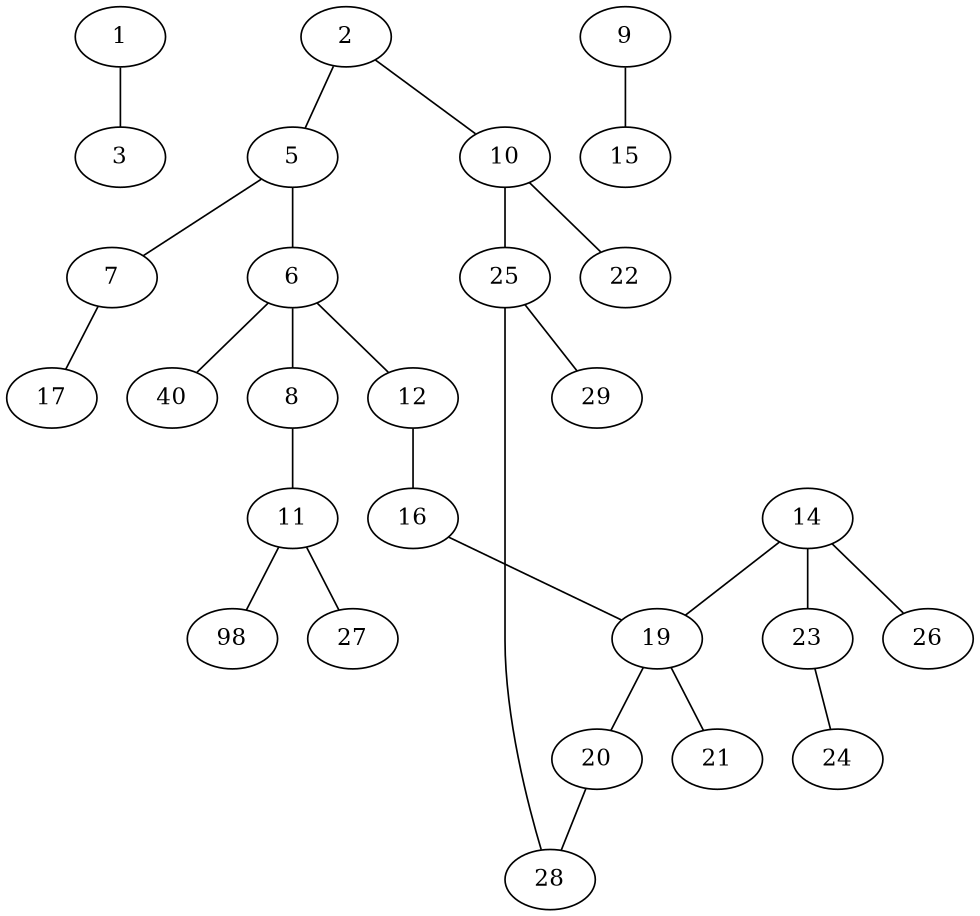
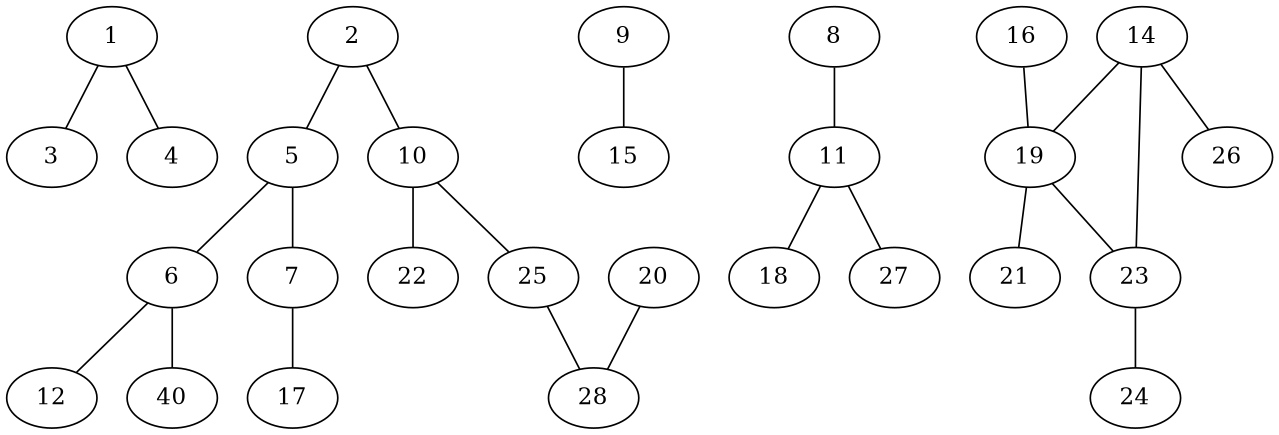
node "4": added
edge "6" -- "8": removed
node "29": removed
edge "12" -- "16": removed
node "98": label "98" -> "18"
edge "19" -- "20": now "19" -- "23"
